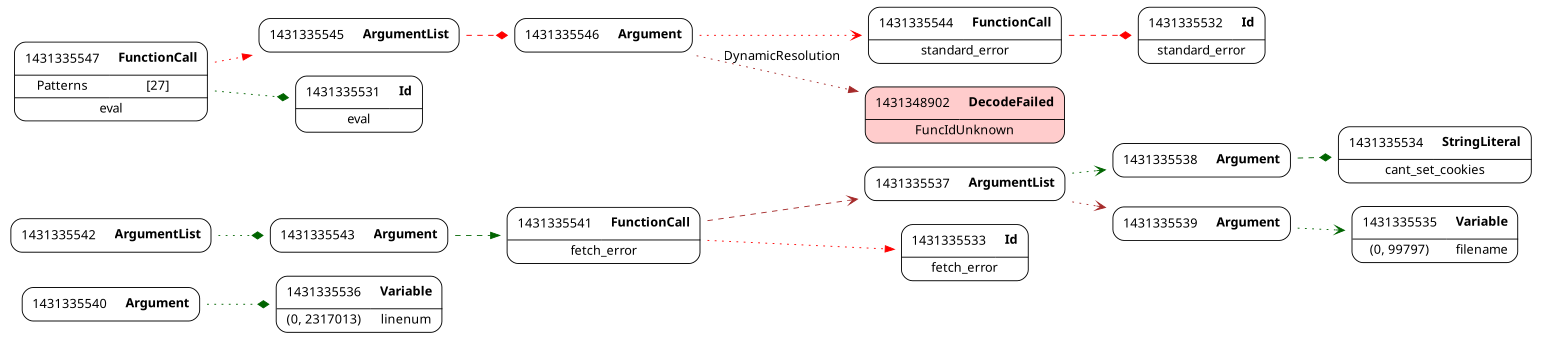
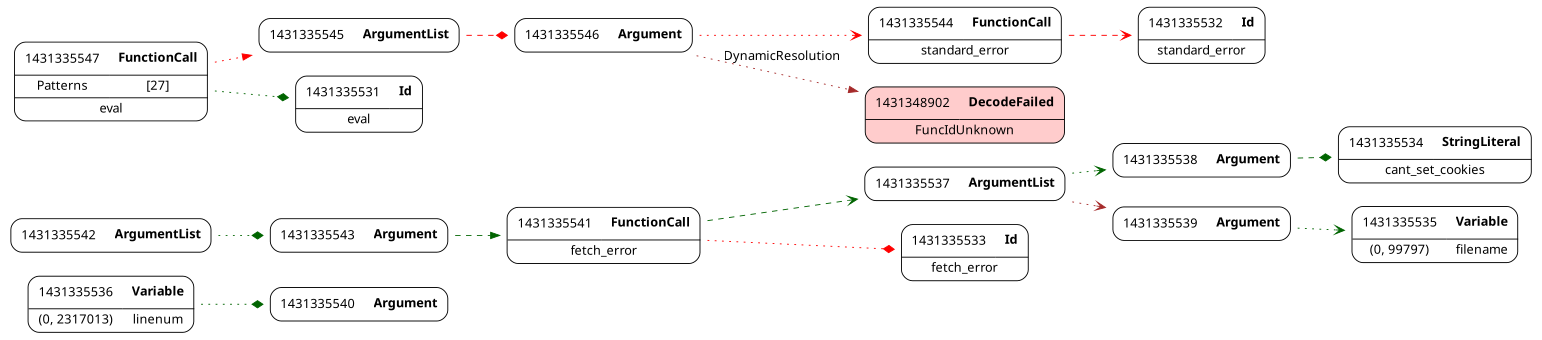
edge "1431335544" -> "1431335532": arrowhead diamond -> vee
edge "1431335541" -> "1431335537": color brown -> darkgreen
edge "1431335541" -> "1431335533": arrowhead normal -> diamond
edge "1431335540" -> "1431335536": reversed
